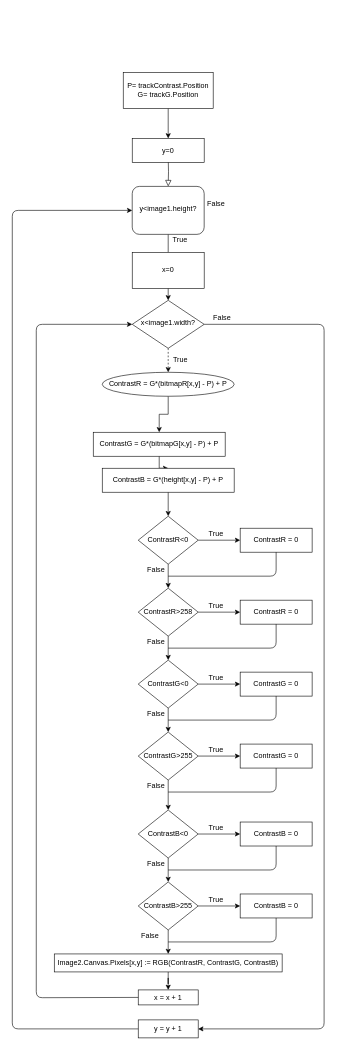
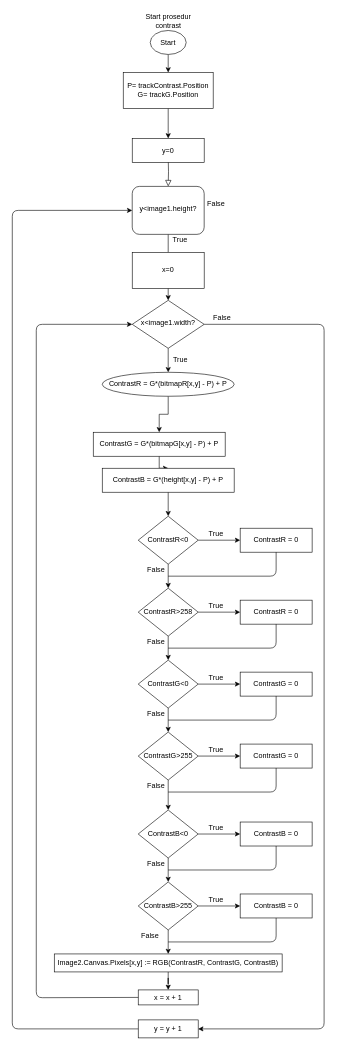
node "Start prosedur contrast": added
node "Start": added
edge "Start" -> "P= trackContrast.Position G= trackG.Position": added
edge "x<image1.width?" -> "ContrastR = G*(bitmapR[x,y] - P) + P": style dashed -> solid
